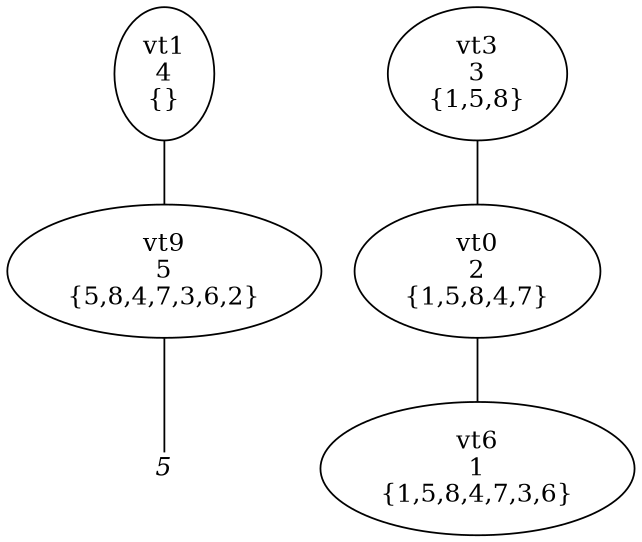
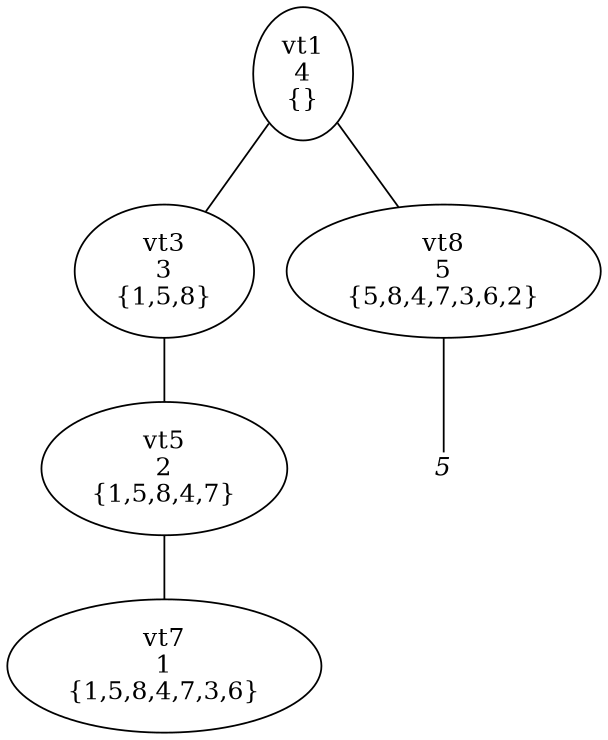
edge "vt1 4 {}" -- "vt3 3 {1,5,8}": added
node "vt9 5 {5,8,4,7,3,6,2}": label "vt9 5 {5,8,4,7,3,6,2}" -> "vt8 5 {5,8,4,7,3,6,2}"
node "vt0 2 {1,5,8,4,7}": label "vt0 2 {1,5,8,4,7}" -> "vt5 2 {1,5,8,4,7}"
node "vt6 1 {1,5,8,4,7,3,6}": label "vt6 1 {1,5,8,4,7,3,6}" -> "vt7 1 {1,5,8,4,7,3,6}"
